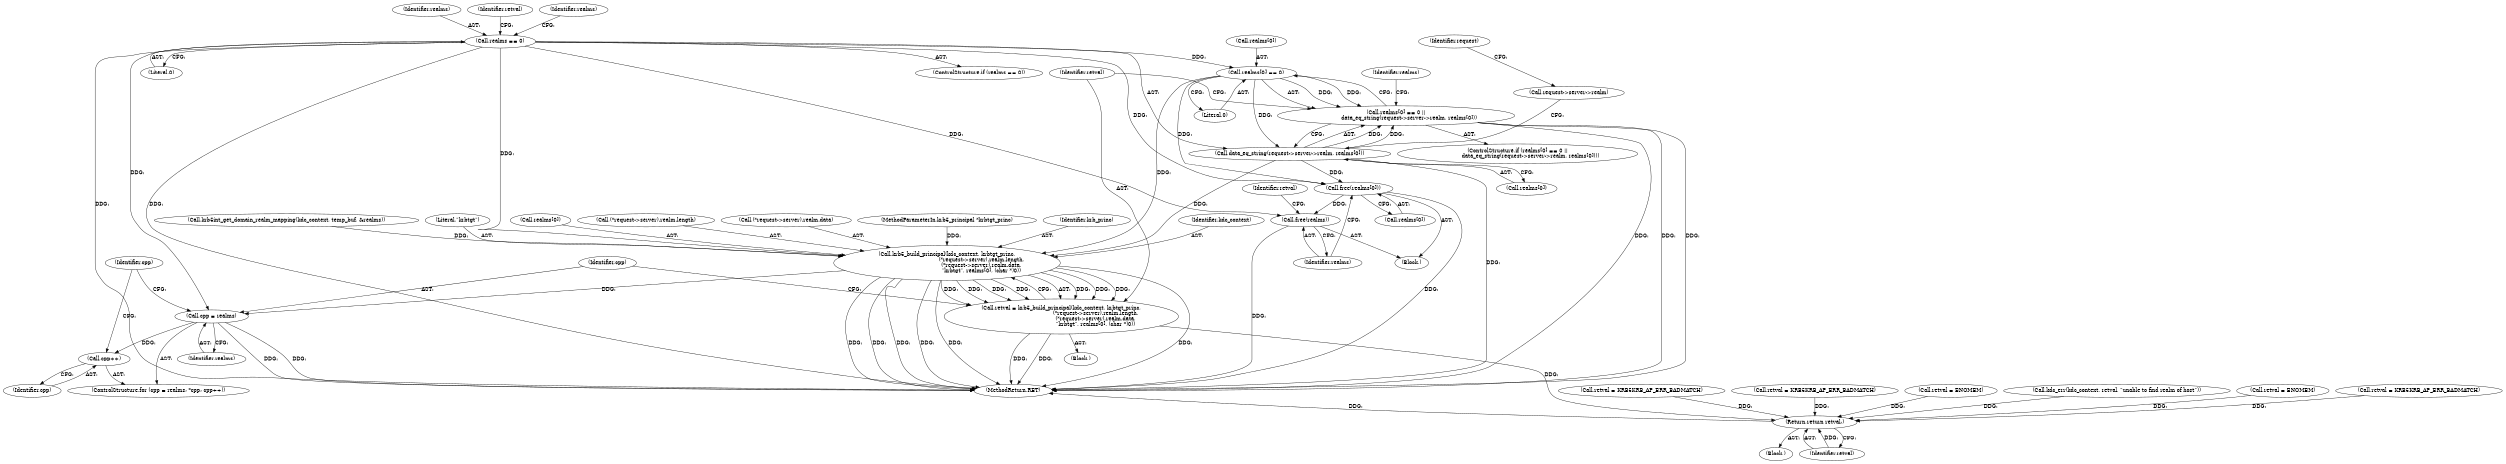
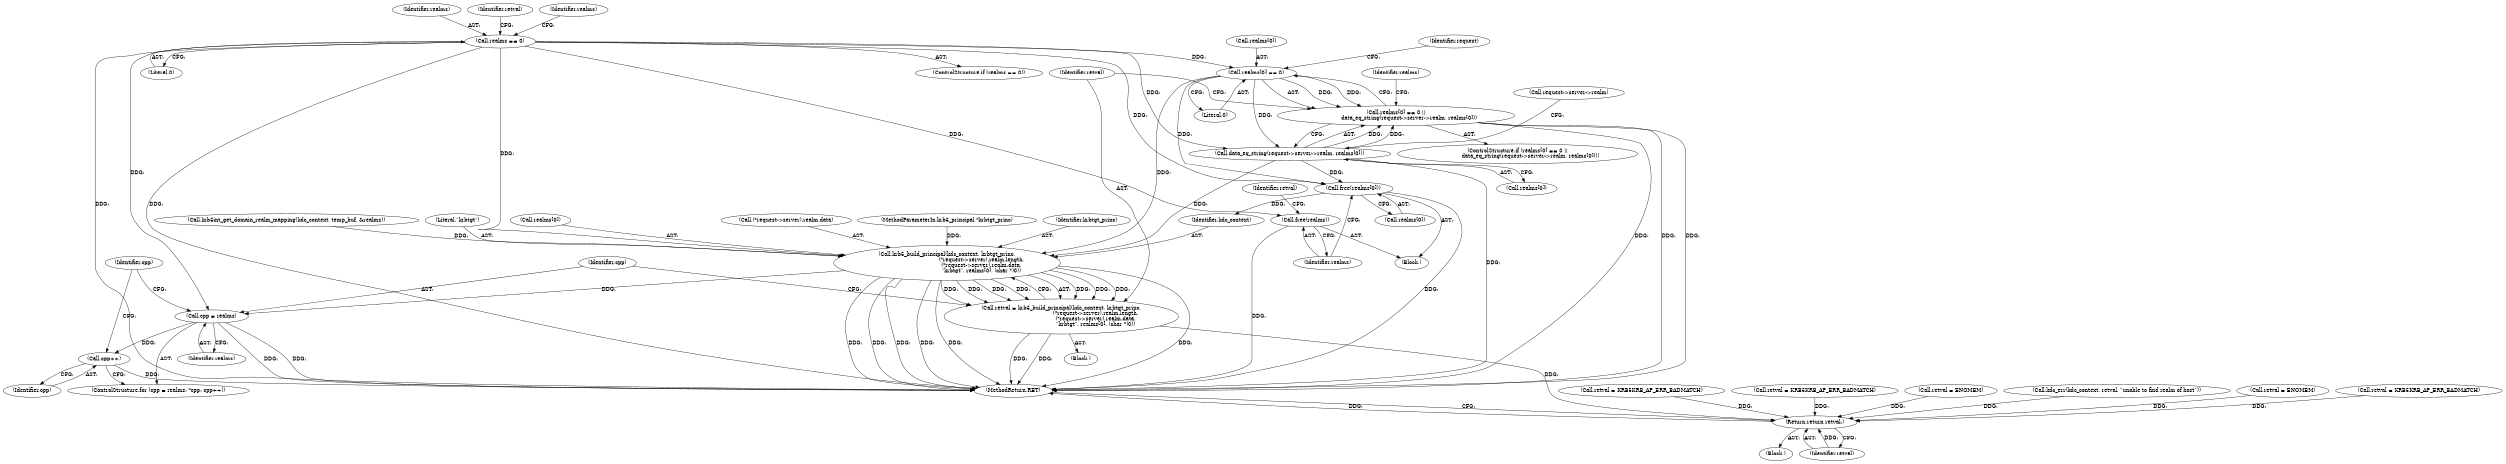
edge "(Identifier,request)" -> "(Call,request->server->realm)": now "(Identifier,request)" -> "(Call,realms[0] == 0)"
edge "(Call,realms == 0)" -> "(Call,data_eq_string(request->server->realm, realms[0]))": label "AST: " -> "DDG: "
edge "(Call,free(realms[0]))" -> "(Call,free(realms))": now "(Call,free(realms[0]))" -> "(Identifier,kdc_context)"
node "(Call,(*request->server).realm.length)": removed
node "(Identifier,krb_princ)": label "(Identifier,krb_princ)" -> "(Identifier,krbtgt_princ)"
edge "(Call,cpp++)" -> "(ControlStructure,for (cpp = realms; *cpp; cpp++))": label "AST: " -> "CFG: "
edge "(Call,cpp++)" -> "(MethodReturn,RET)": added, label "DDG:"
edge "(MethodReturn,RET)" -> "(Return,return retval;)": added, label "CFG:"
